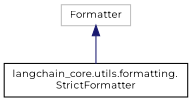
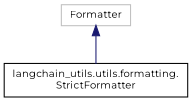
node "langchain_core.utils.formatting. StrictFormatter": label "langchain_core.utils.formatting. StrictFormatter" -> "langchain_utils.utils.formatting. StrictFormatter"
